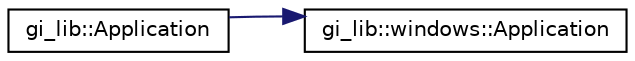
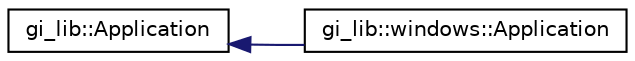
edge "gi_lib::Application" -> "gi_lib::windows::Application": reversed
